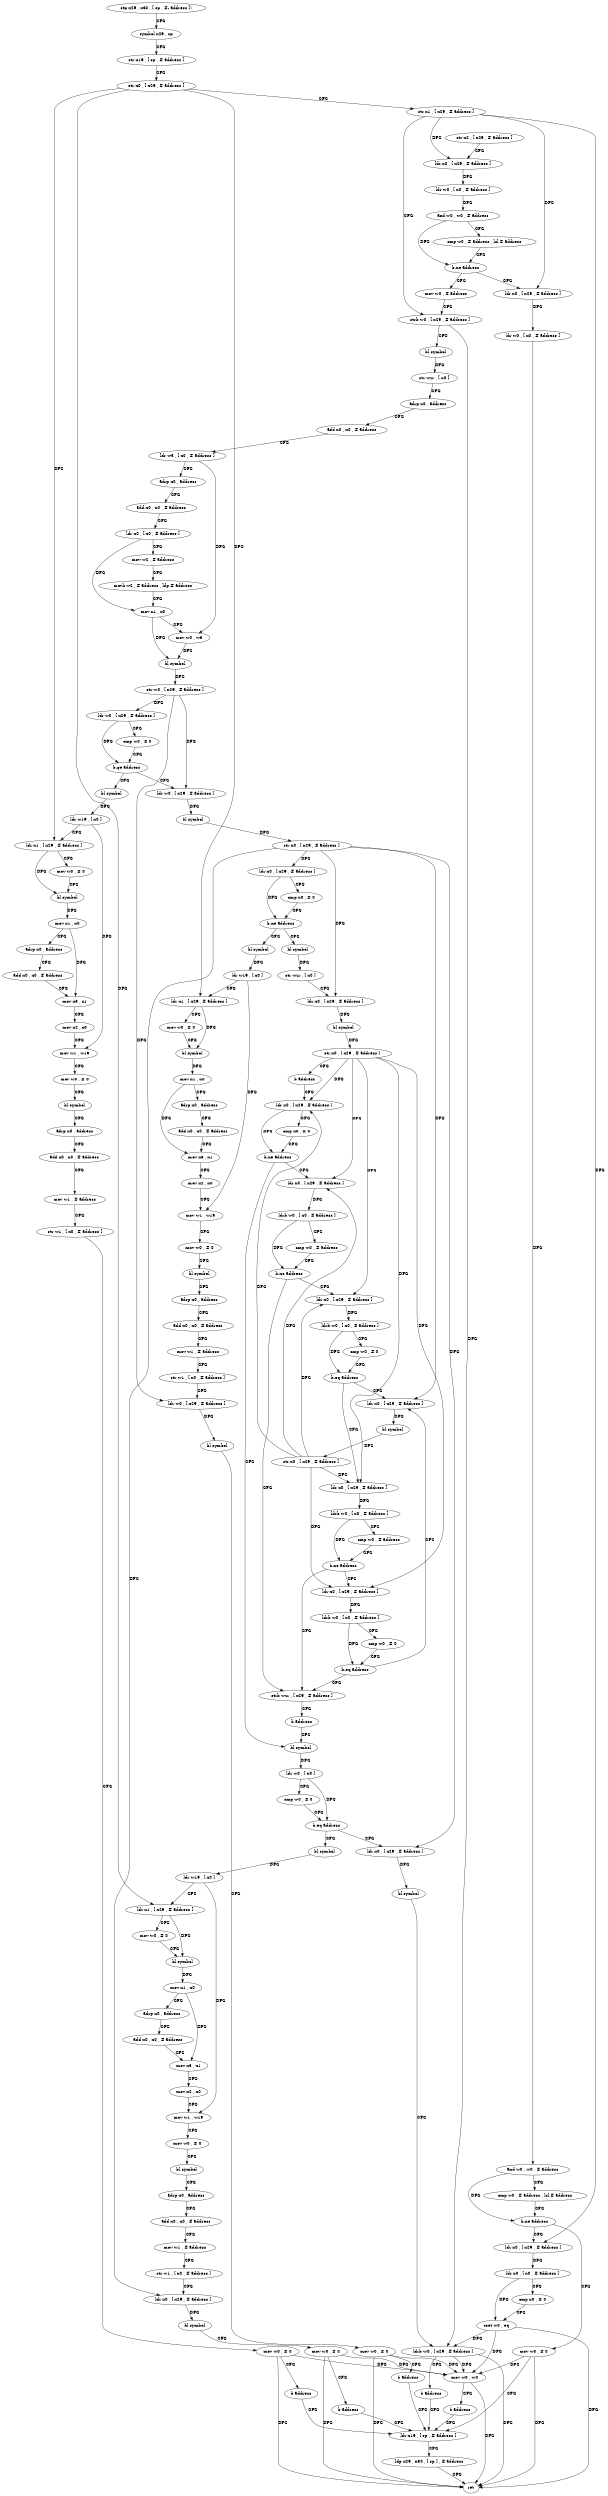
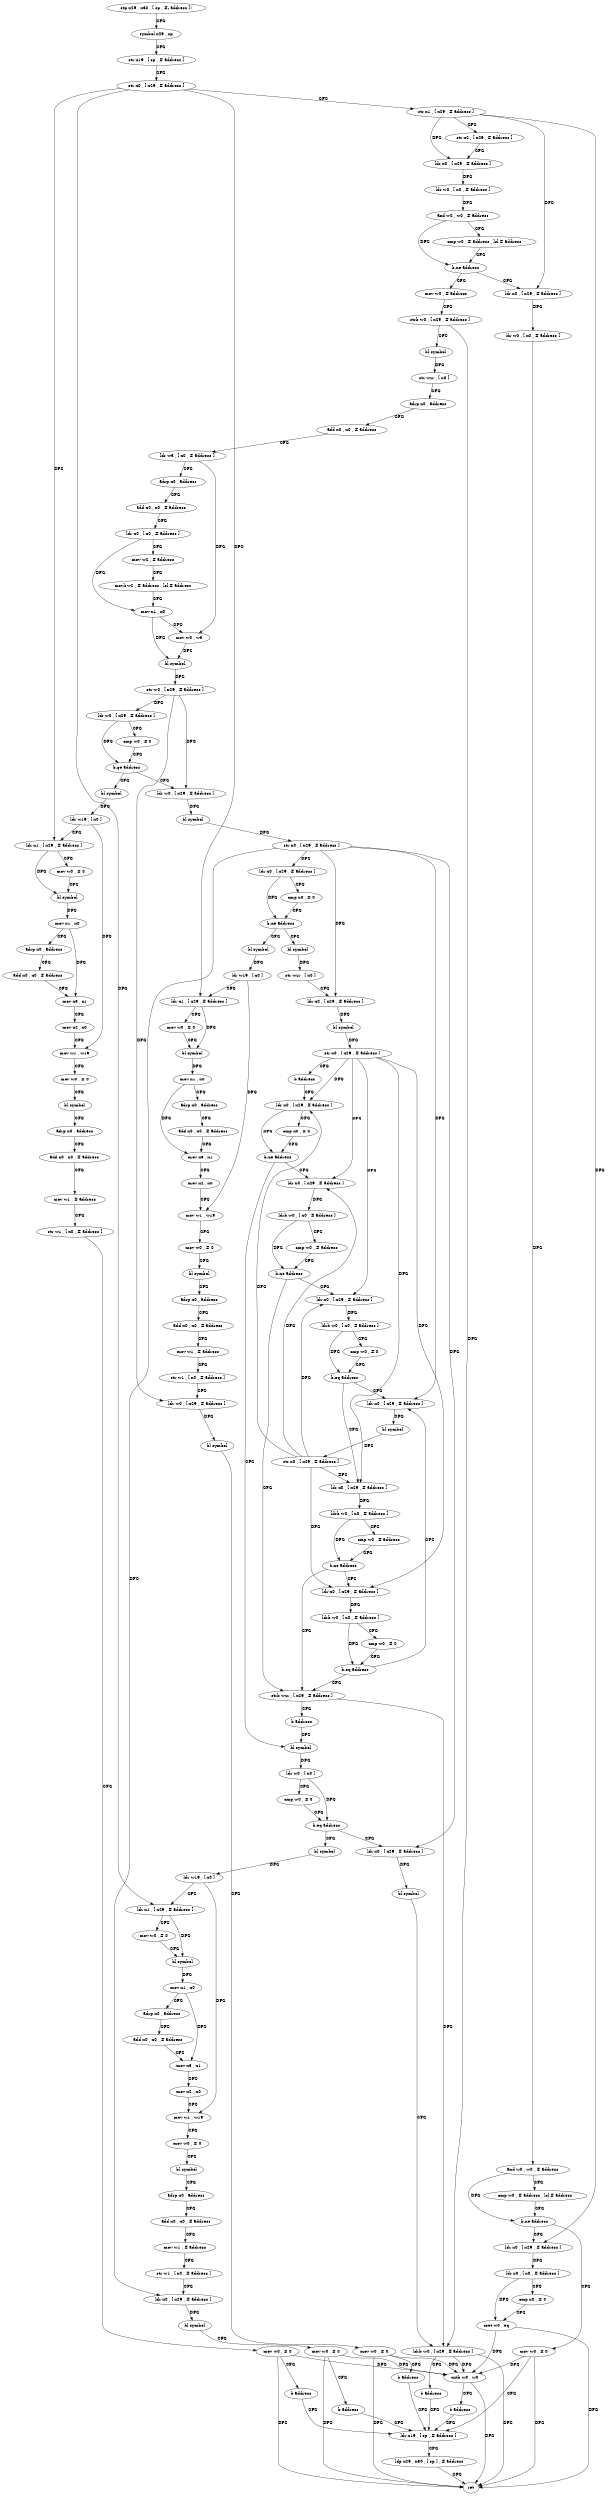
edge "str x1 , [ x29 , # address ]" -> "strb w0 , [ x29 , # address ]": now "str x1 , [ x29 , # address ]" -> "str x2 , [ x29 , # address ]"
node "movk w2 , # address , ldp # address": label "movk w2 , # address , ldp # address" -> "movk w2 , # address , lsl # address"
edge "cset w0 , eq" -> "ldrb w0 , [ x29 , # address ]": now "strb wzr , [ x29 , # address ]" -> "ldrb w0 , [ x29 , # address ]"
node "mov w0 , w0": label "mov w0 , w0" -> "uxtb w0 , w0"
